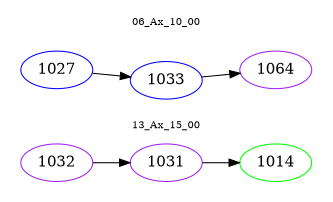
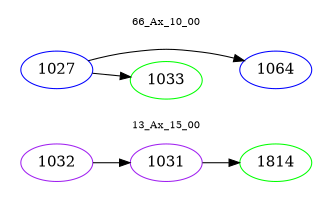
cluster "06_Ax_10_00": label "06_Ax_10_00" -> "66_Ax_10_00"
node "1064": color purple -> blue
edge "1033" -> "1064": now "1027" -> "1064"
node "1033": color blue -> green
node "1014": label "1014" -> "1814"
